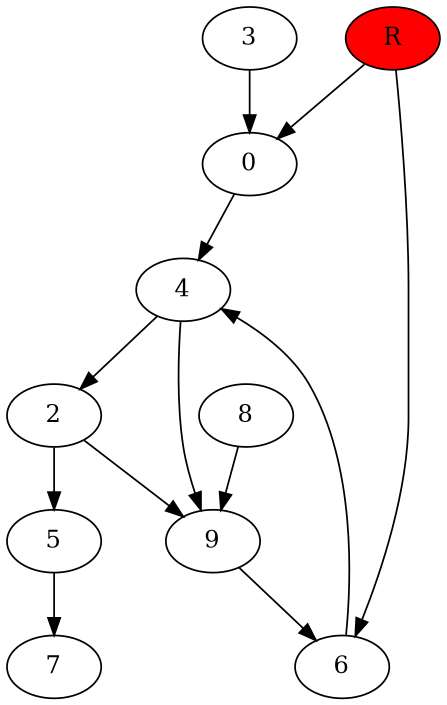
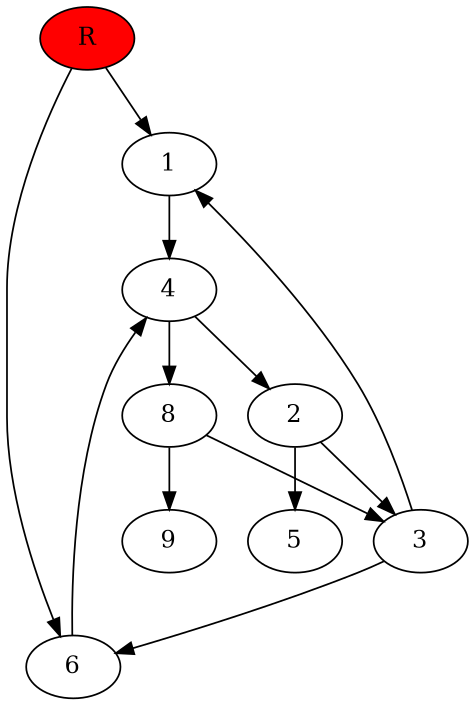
node "0": label "0" -> "1"
edge "4" -> "9": now "4" -> "8"
edge "8" -> "3": added
edge "2" -> "9": now "2" -> "3"
edge "9" -> "6": now "3" -> "6"
node "7": removed
